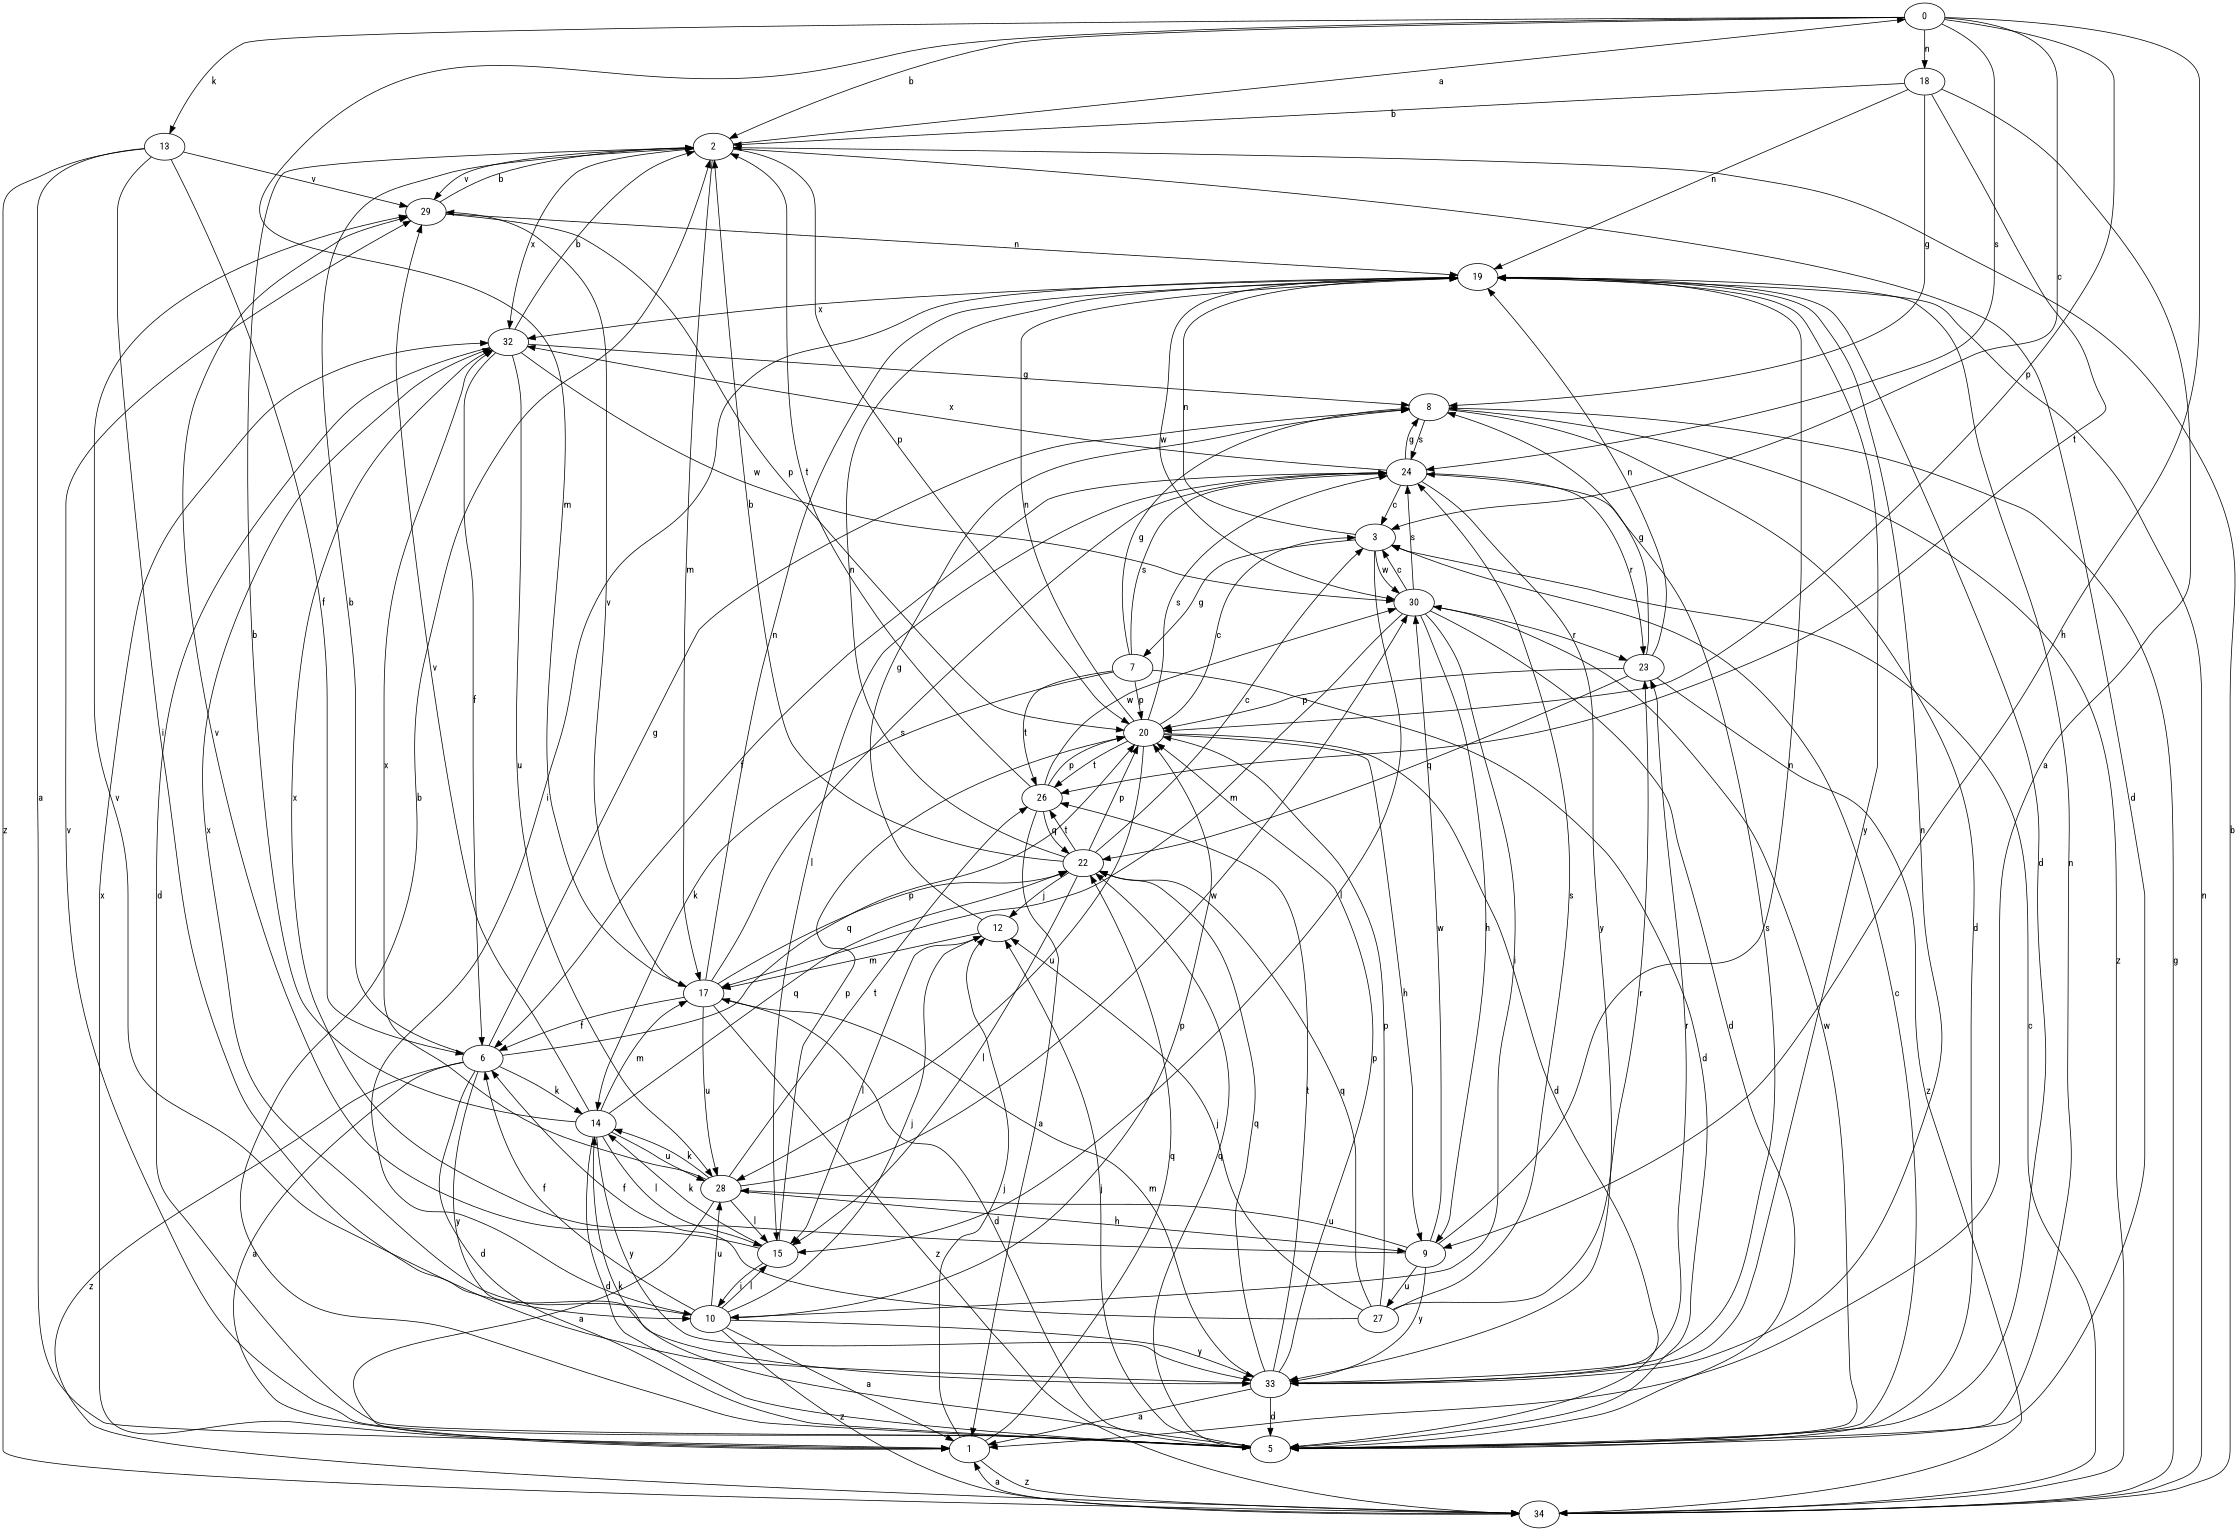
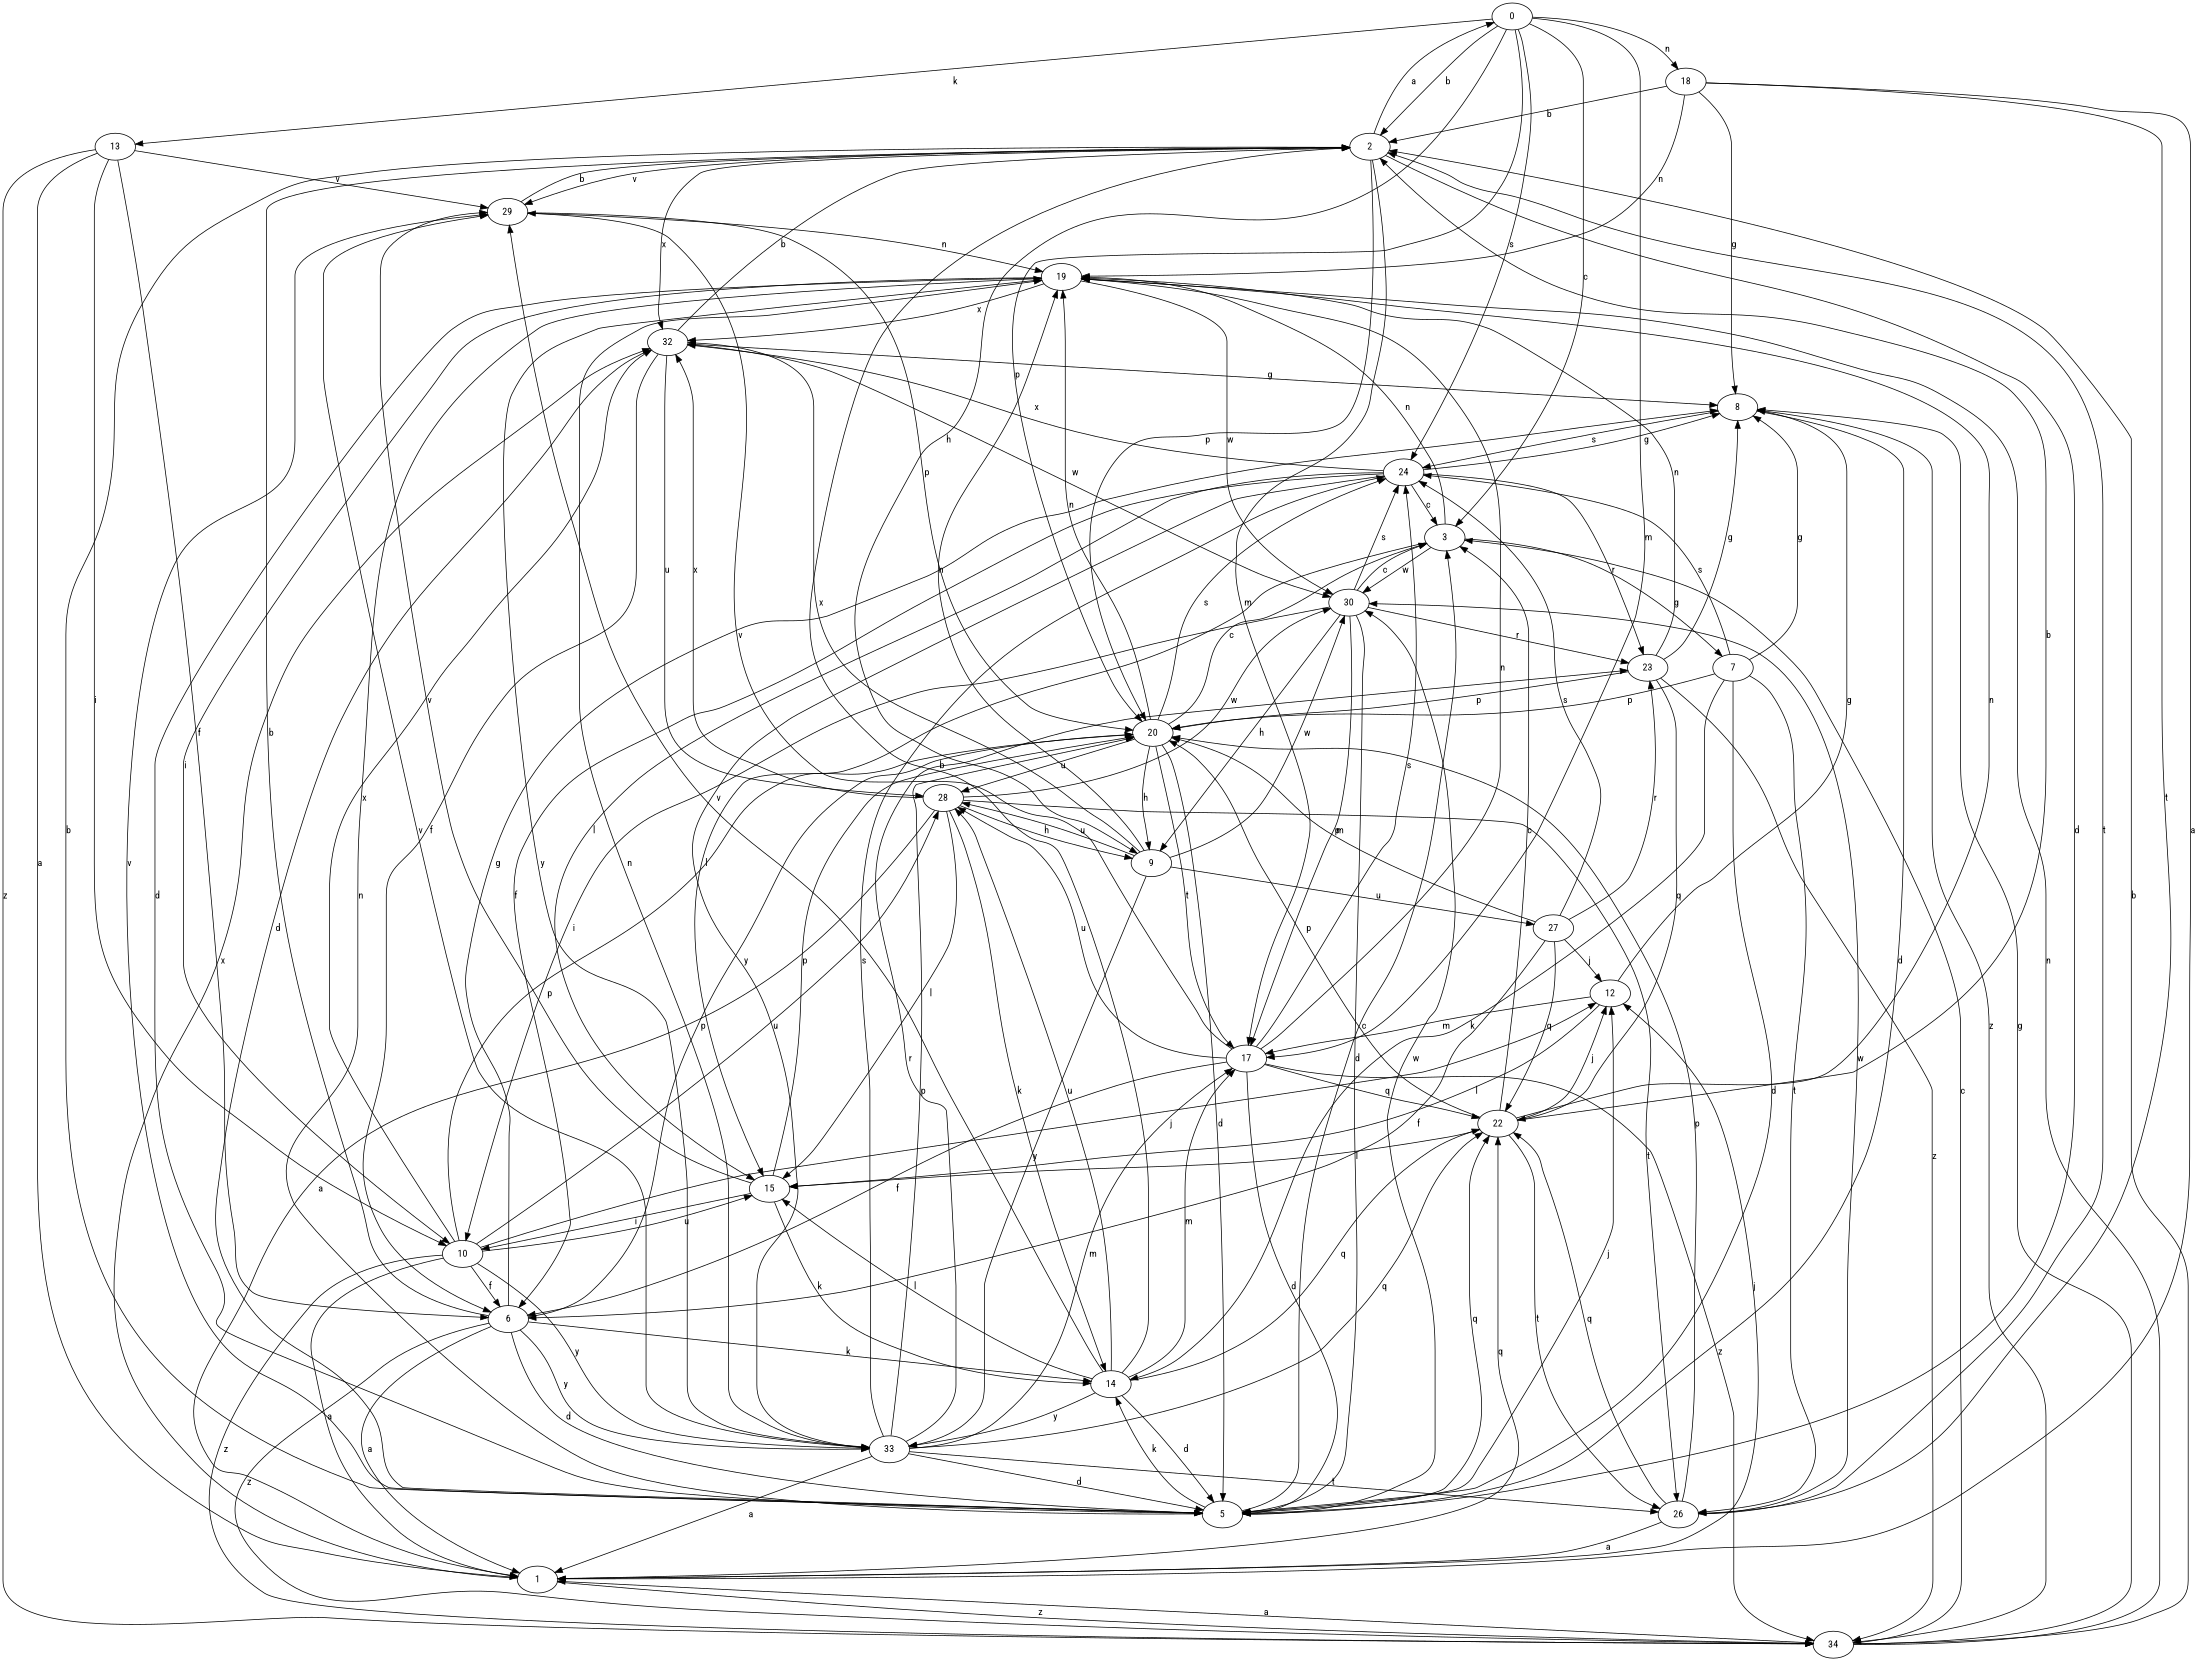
edge "20" -> "26": now "20" -> "17"
edge "10" -> "15": label "l" -> "u"
